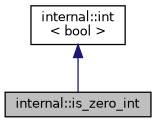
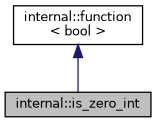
node "internal::int < bool >": label "internal::int < bool >" -> "internal::function < bool >"
